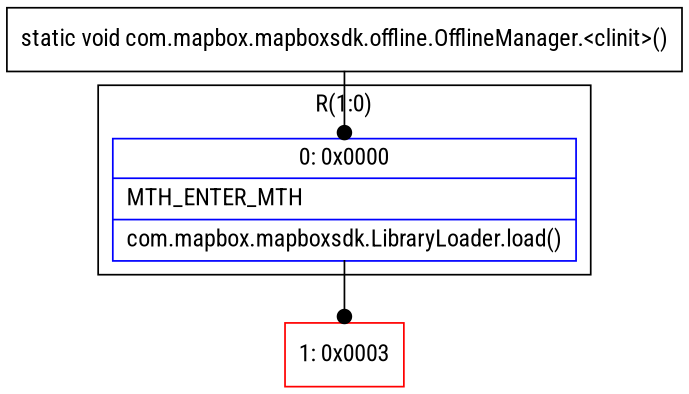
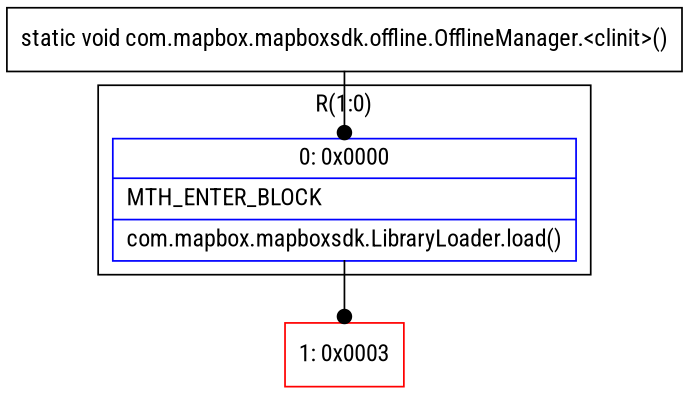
node "0: 0x0000": text "MTH_ENTER_MTH" -> "MTH_ENTER_BLOCK"
